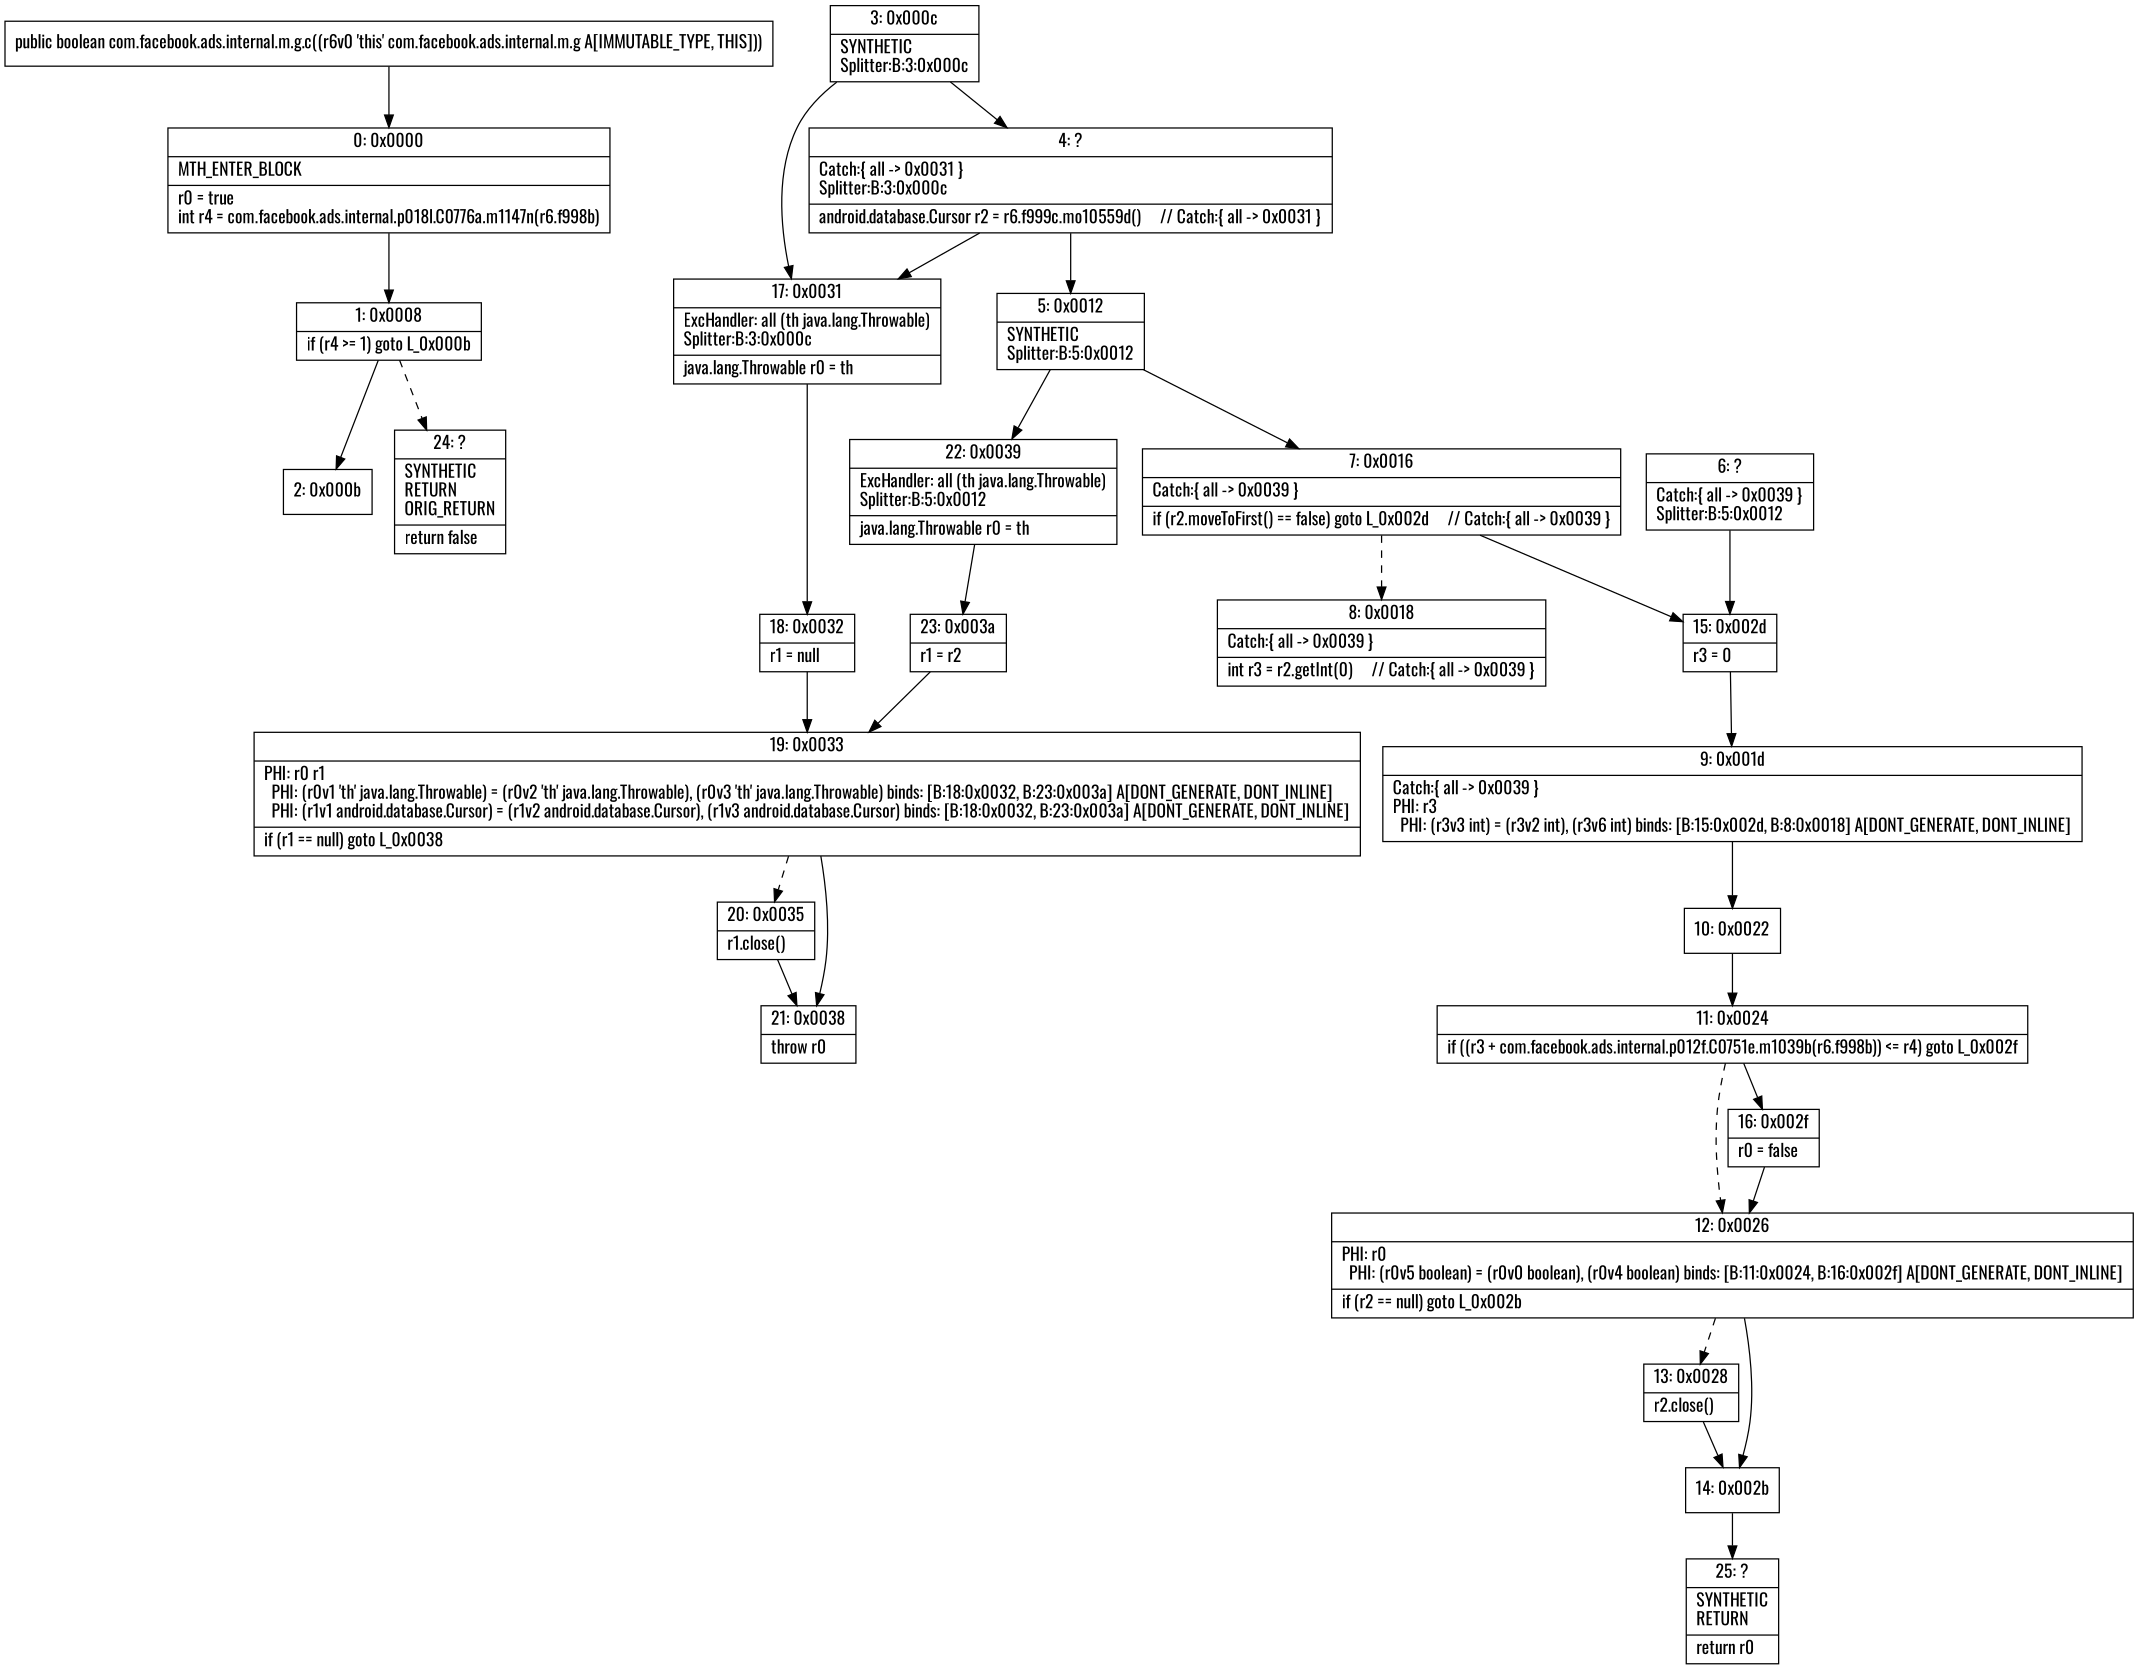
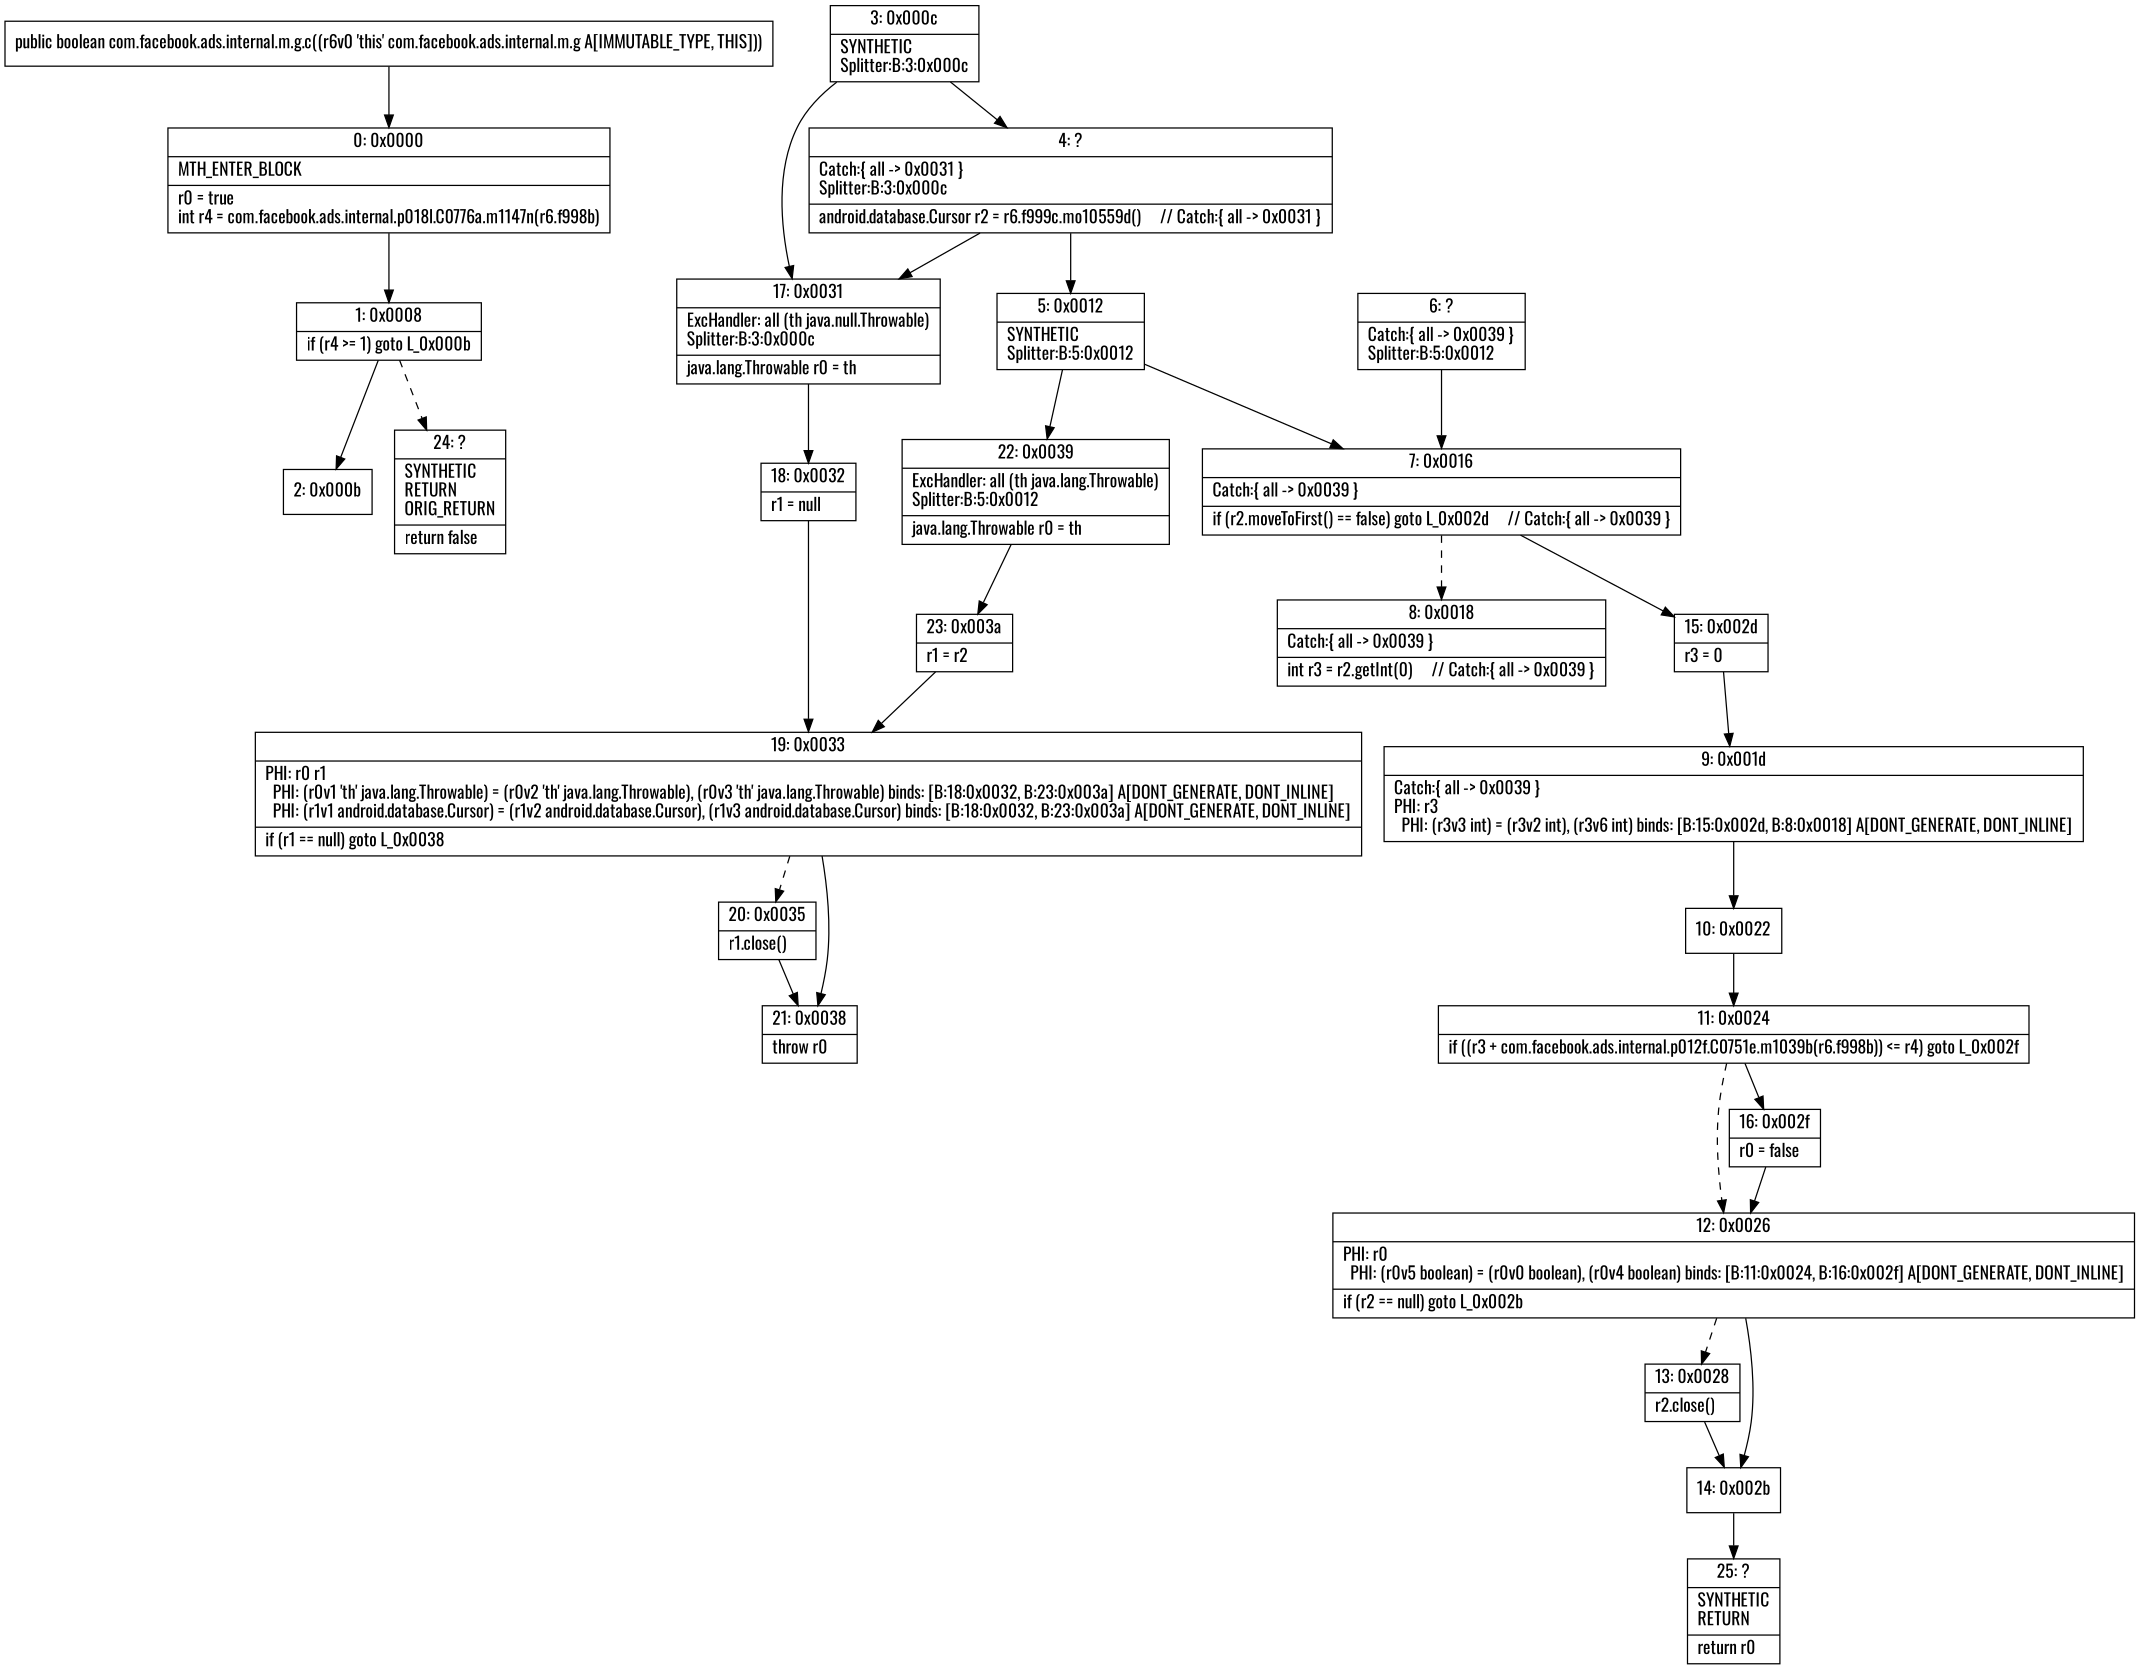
node "17: 0x0031": text "ExcHandler: all (th java.lang.Throwable)" -> "ExcHandler: all (th java.null.Throwable)"
edge "6: ?" -> "15: 0x002d": now "6: ?" -> "7: 0x0016"
